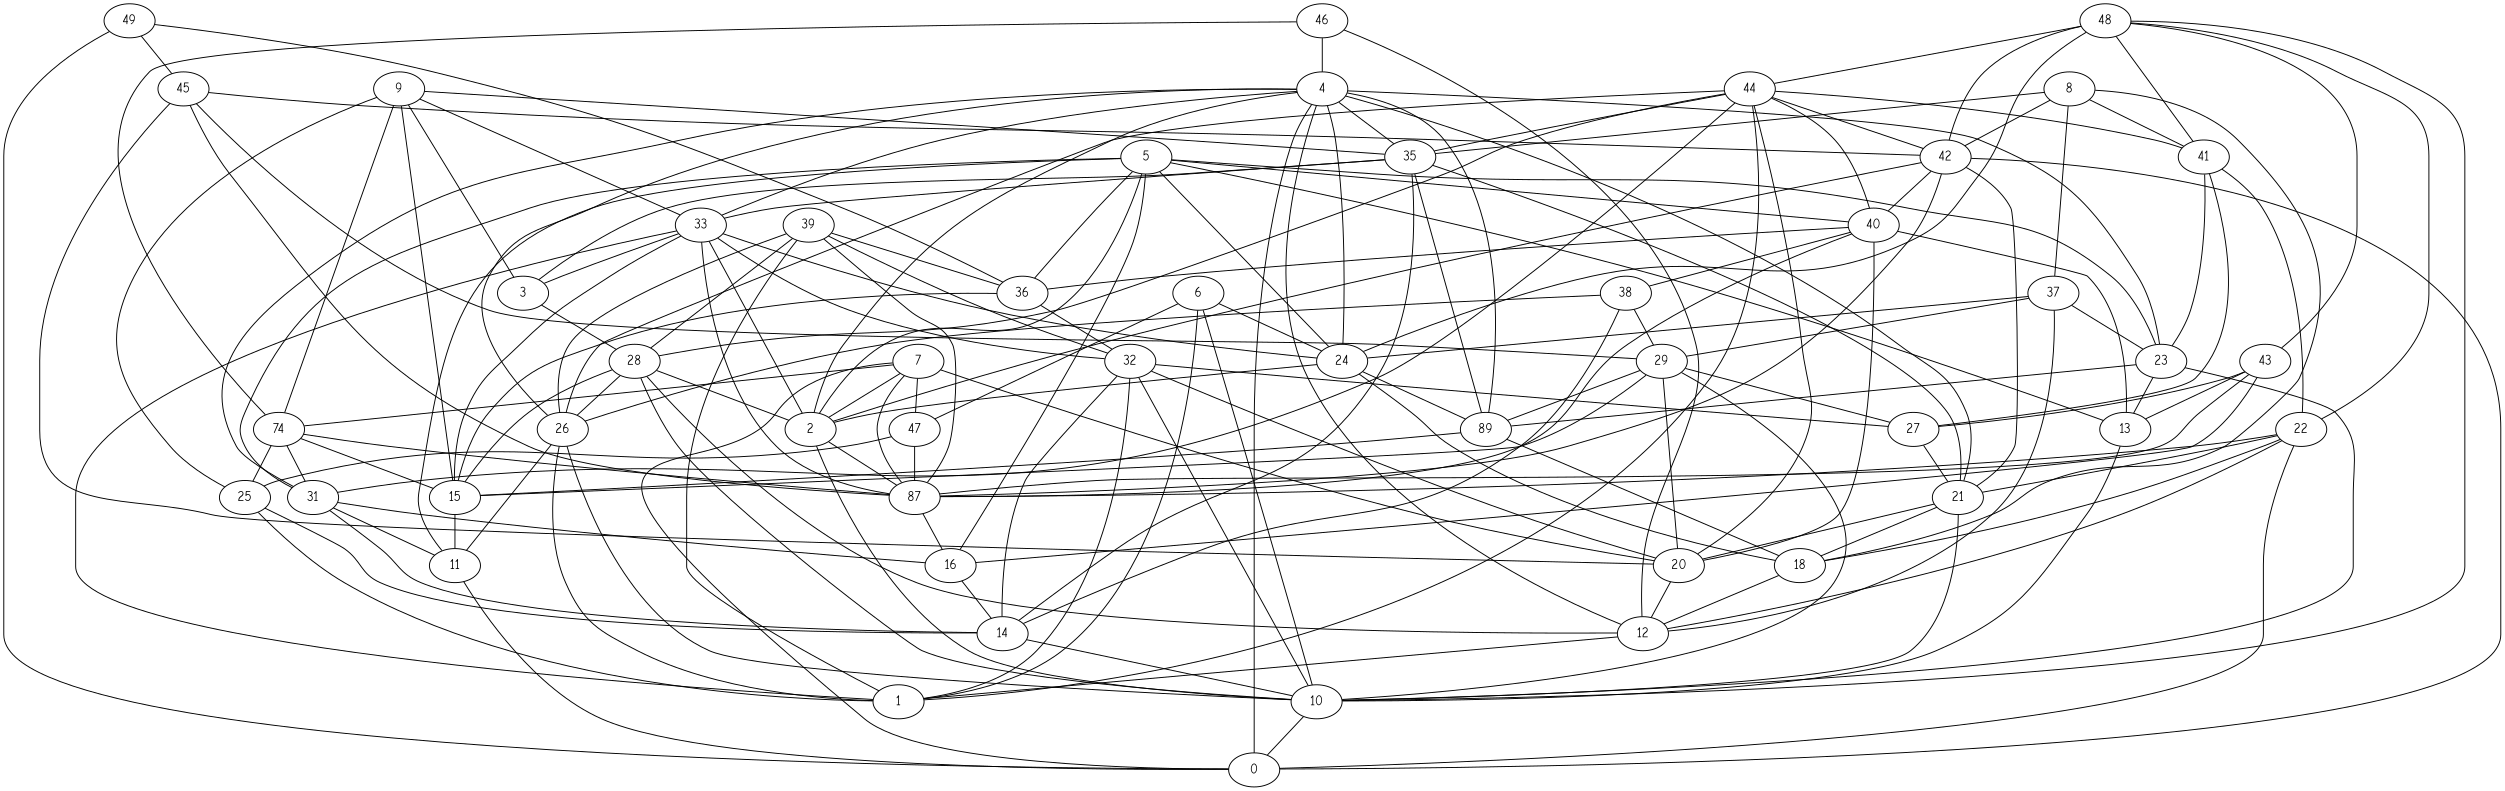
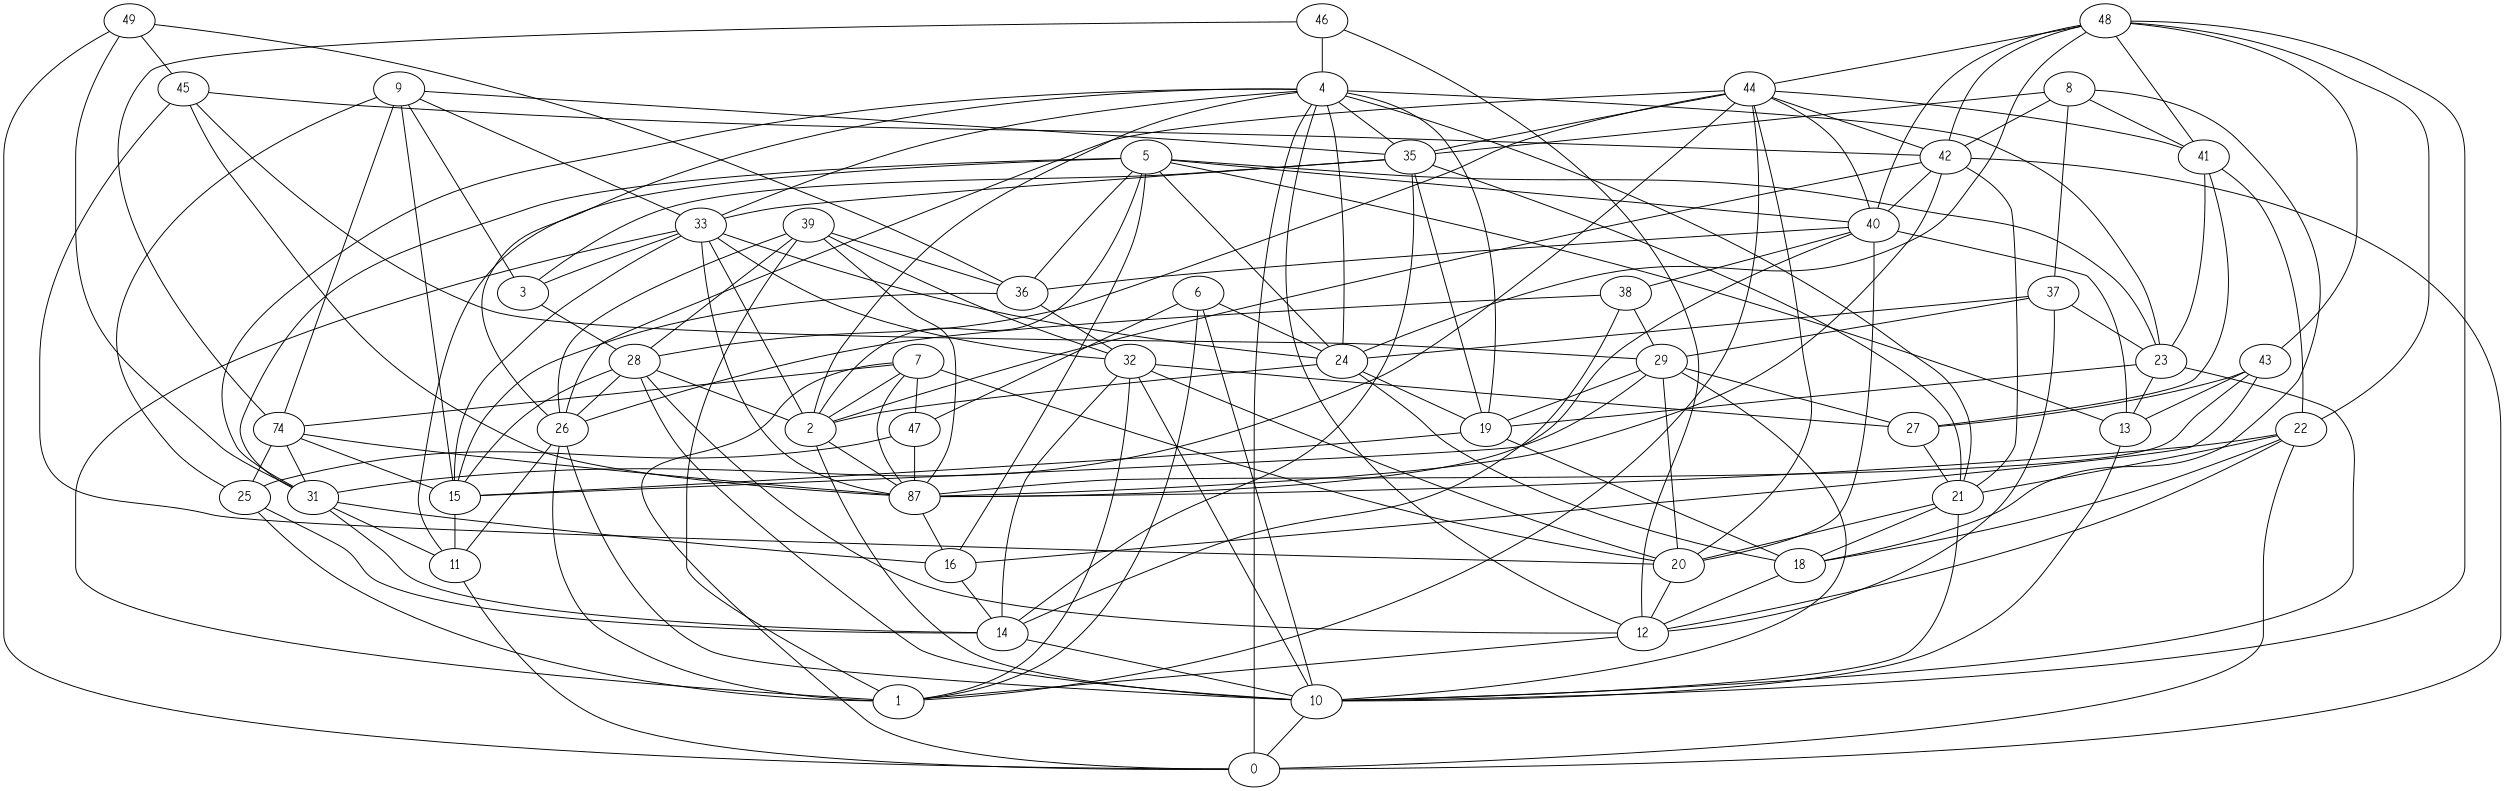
edge "48" -- "40": added
edge "49" -- "31": added
node "89": label "89" -> "19"
